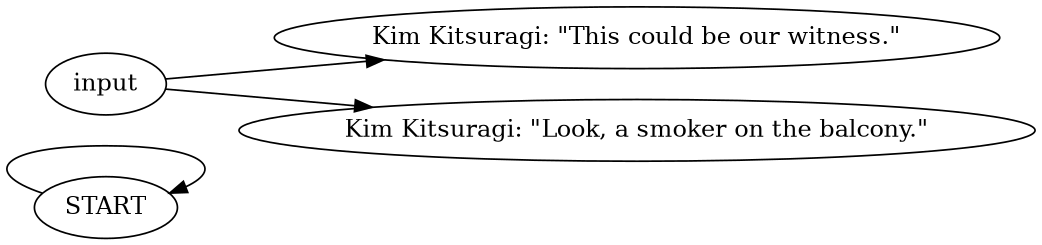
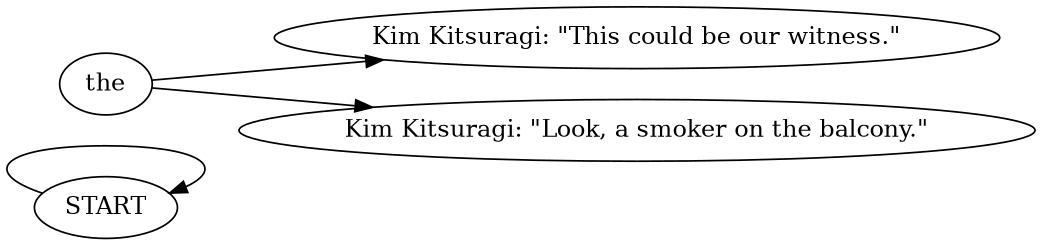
node "input": label "input" -> "the"
